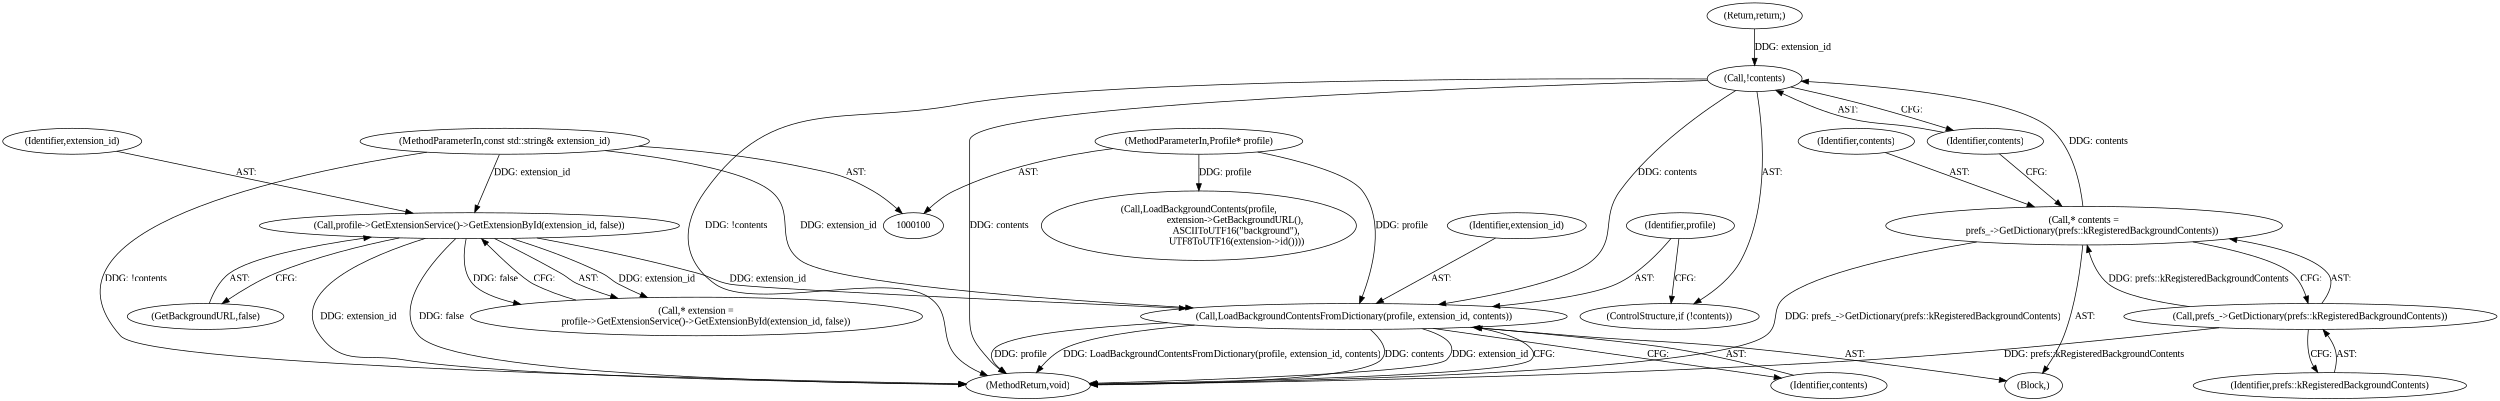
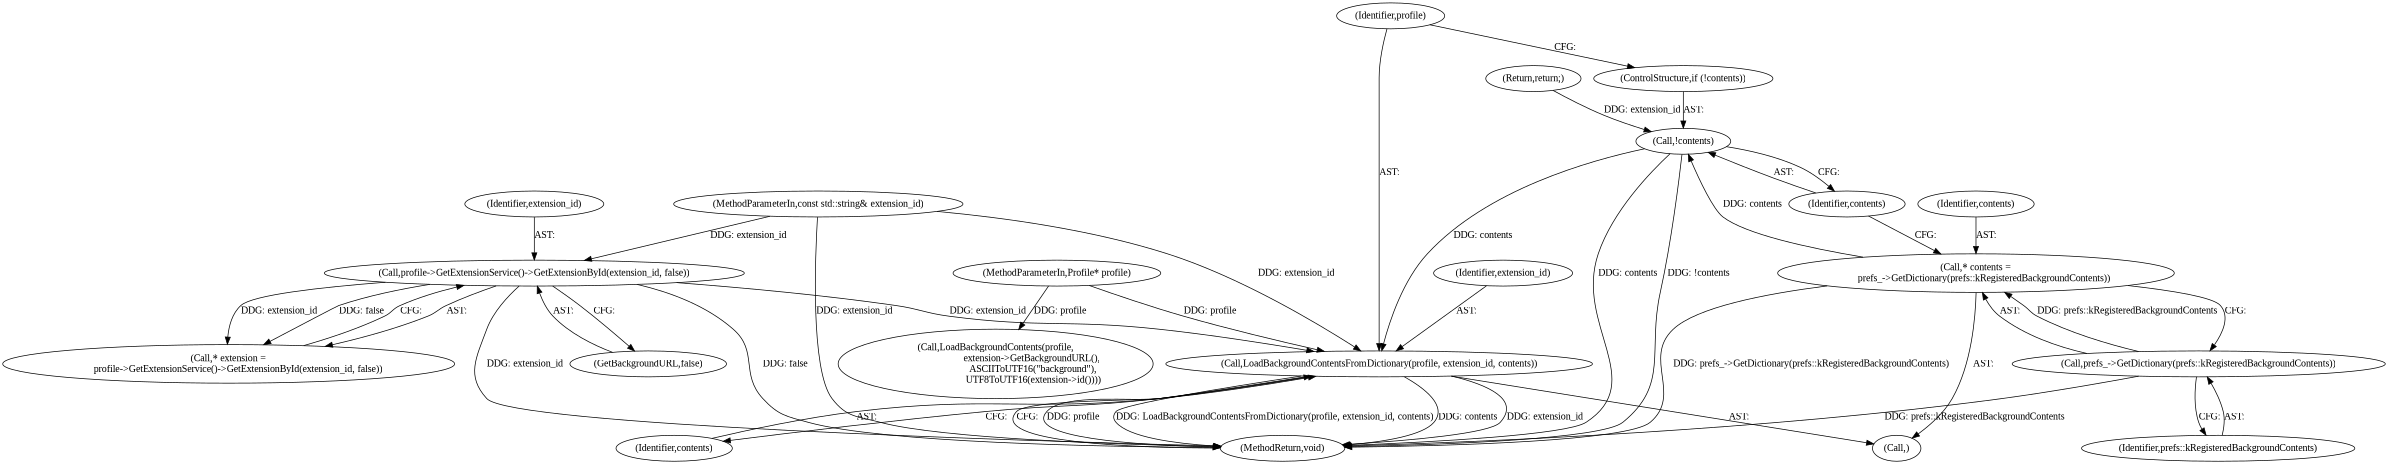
edge "(Call,!contents)" -> "(ControlStructure,if (!contents))": reversed
node "1000100": removed
edge "(MethodParameterIn,const std::string& extension_id)" -> "(MethodReturn,void)": label "DDG: !contents" -> "DDG: extension_id"
node "(Block,)": label "(Block,)" -> "(Call,)"
